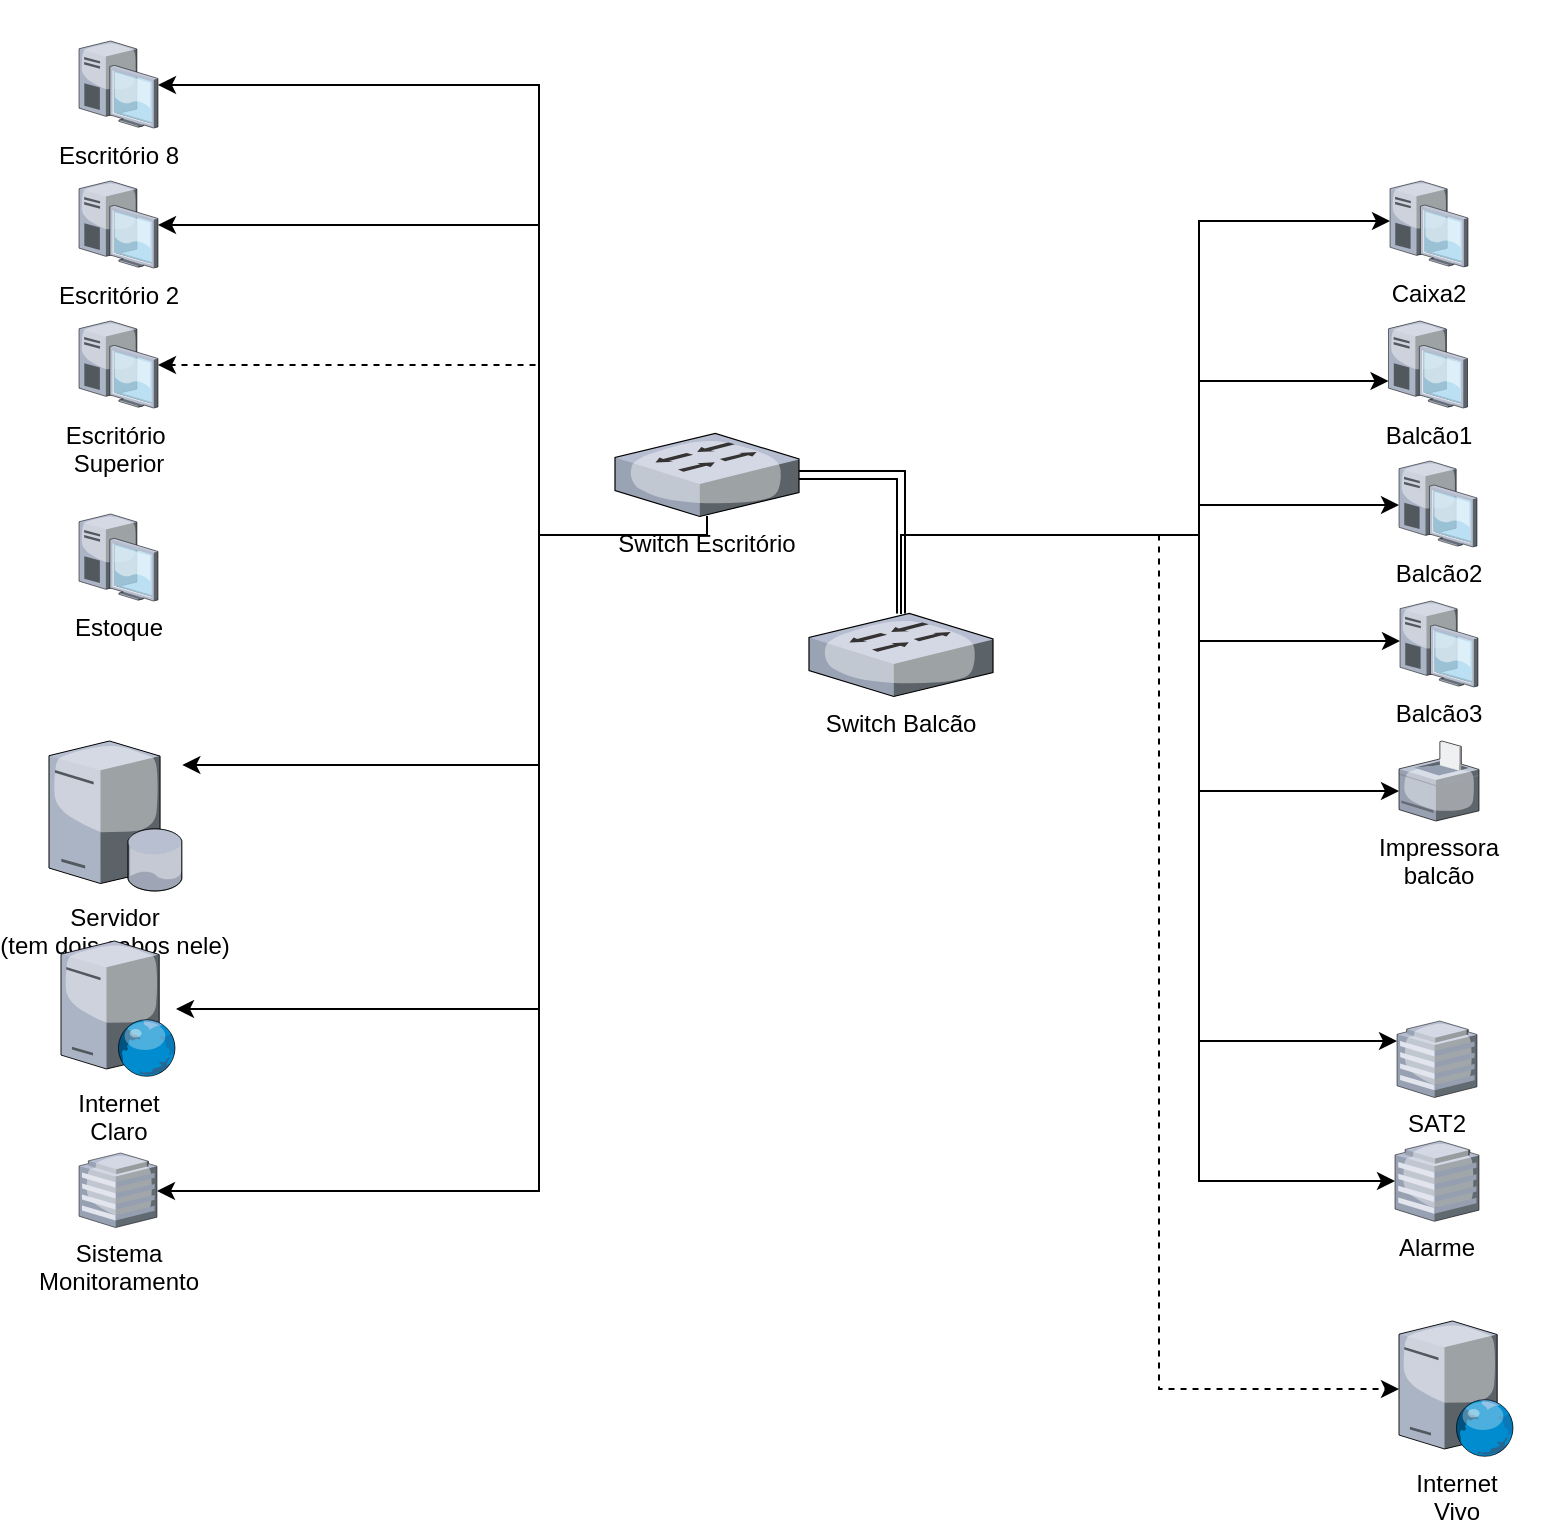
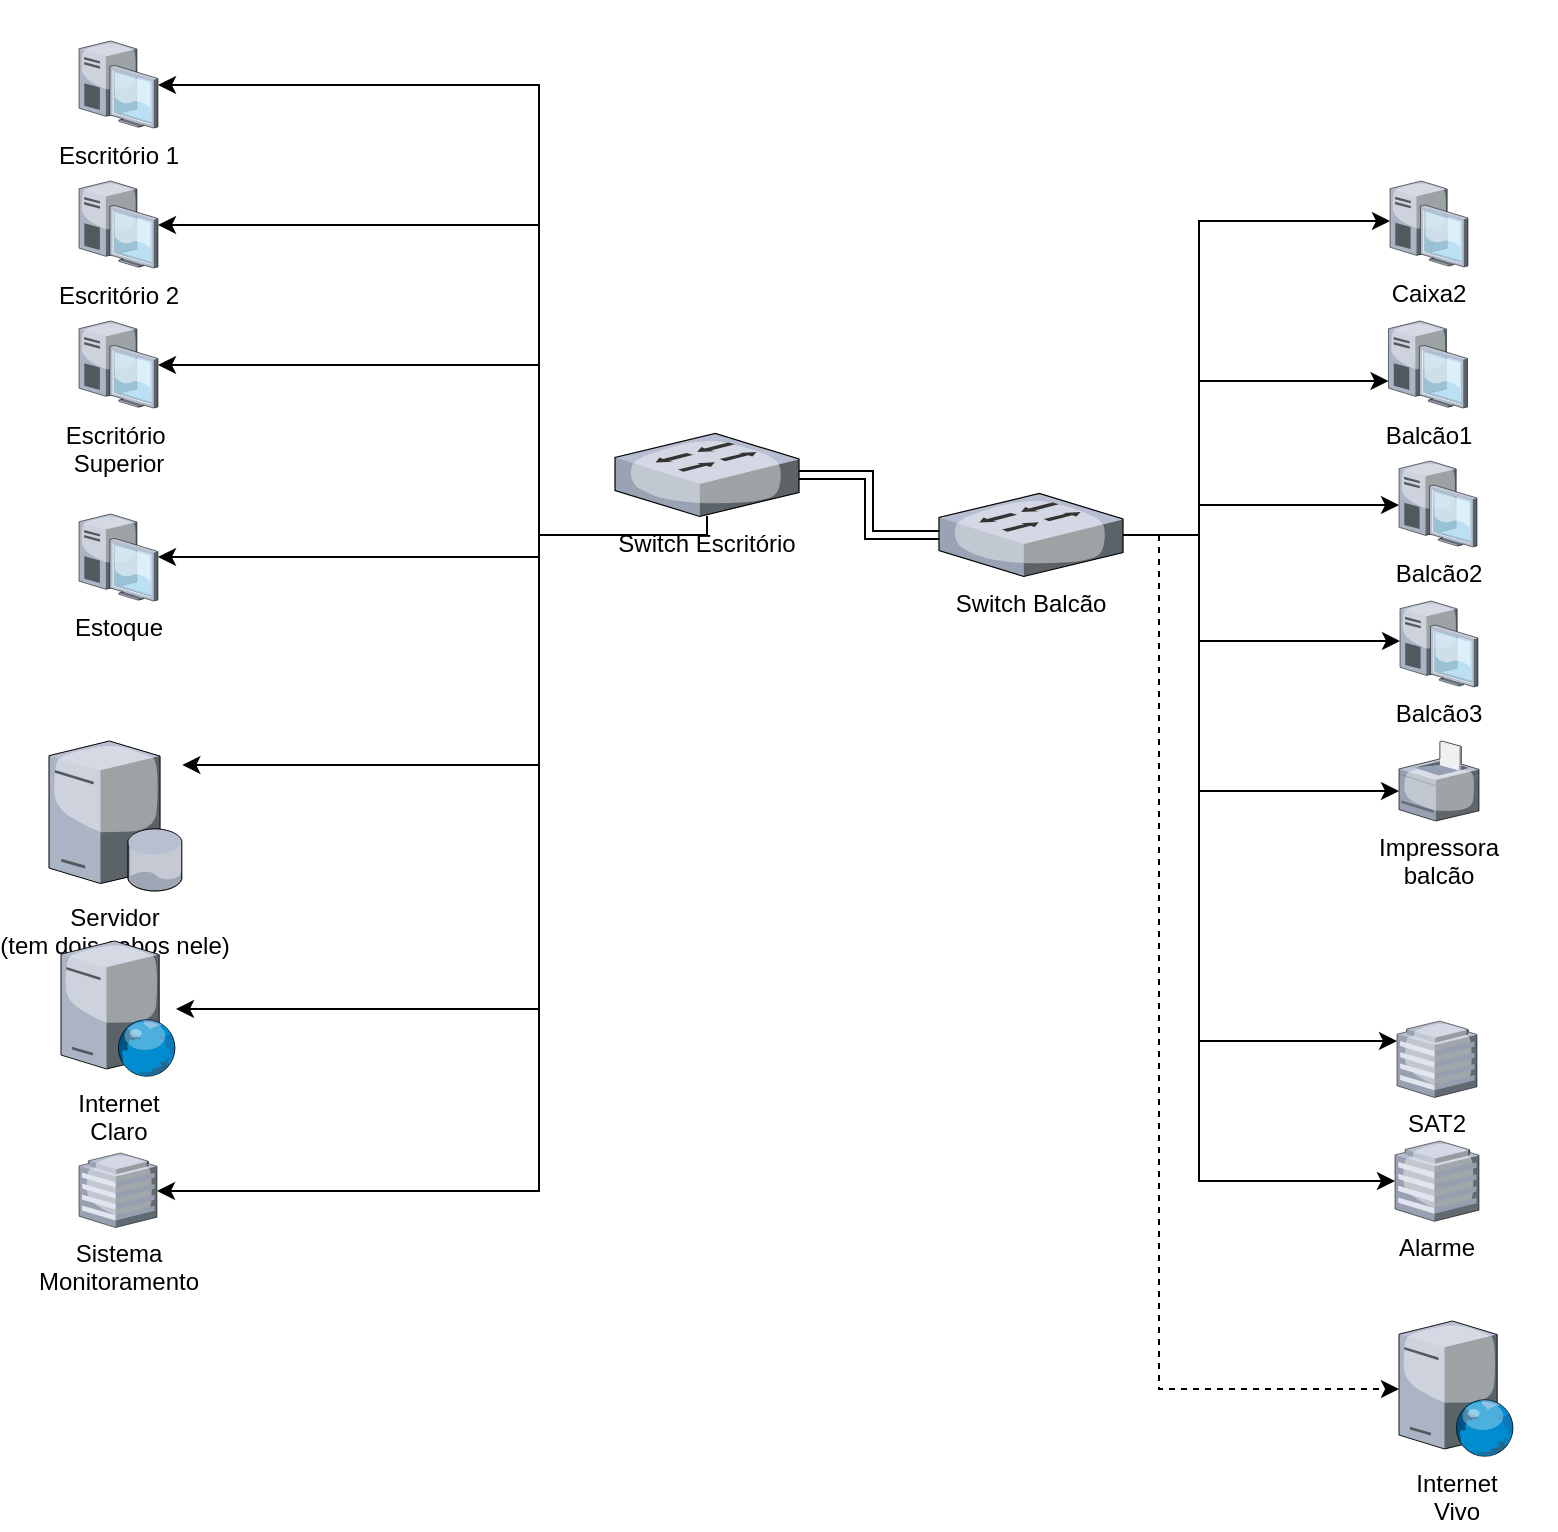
node "Escritório 8": label "Escritório 8" -> "Escritório 1"
edge "Switch Escritório" -> "Escritório Superior": style dashed -> solid
edge "Switch Escritório" -> "Estoque": added
node "Switch Balcão": moved (901, 655) -> (1031, 535)
